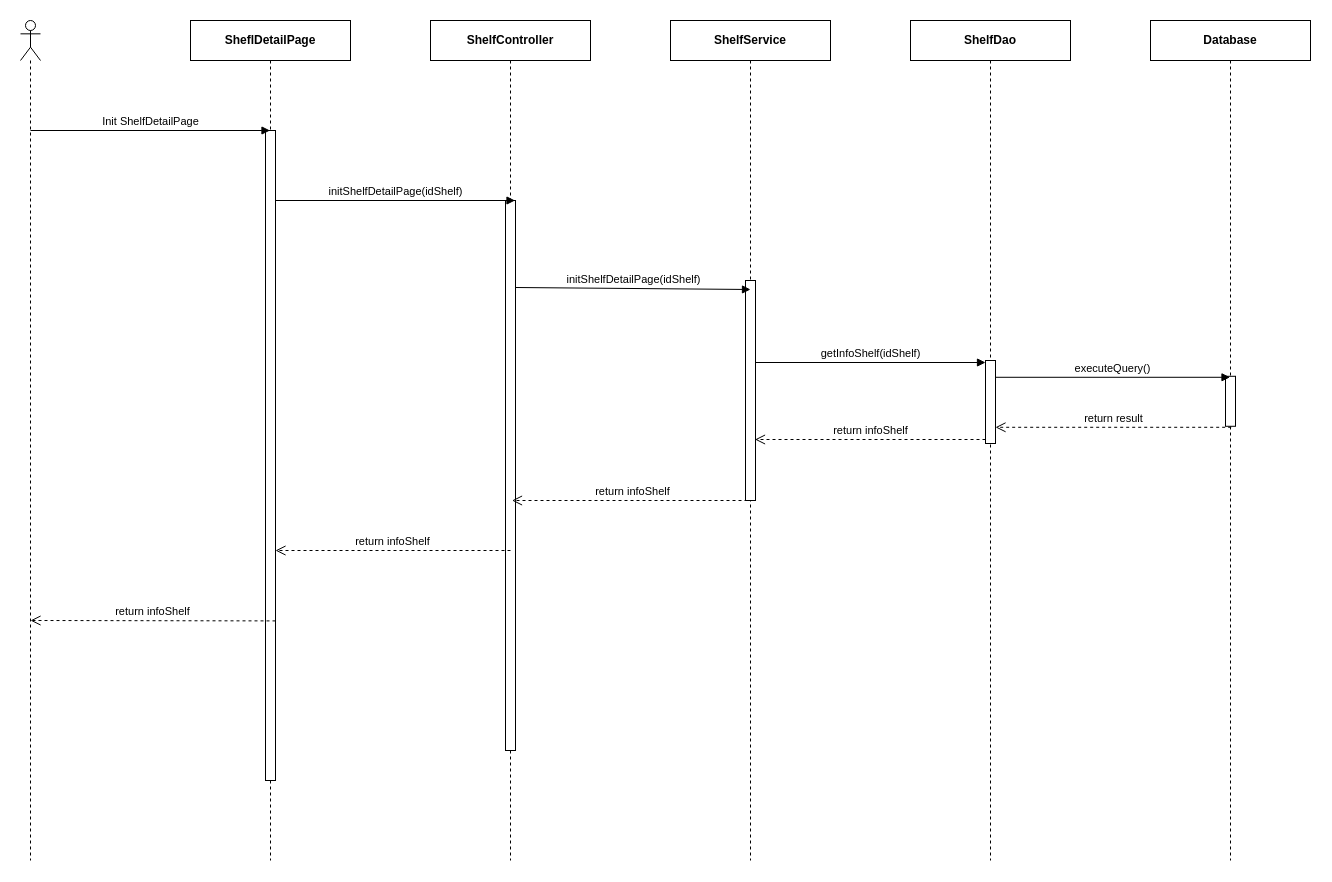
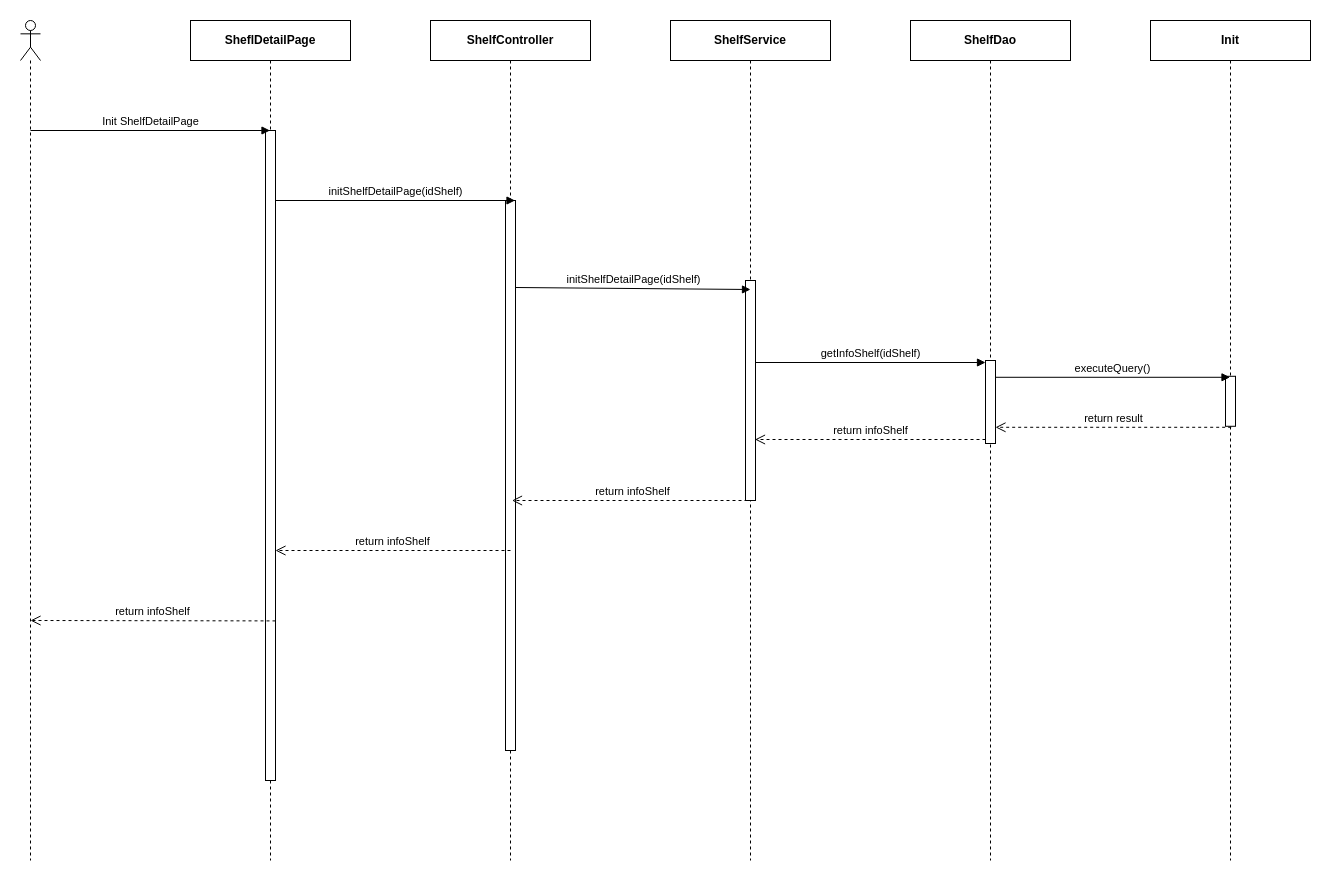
node "Database": label "Database" -> "Init"
